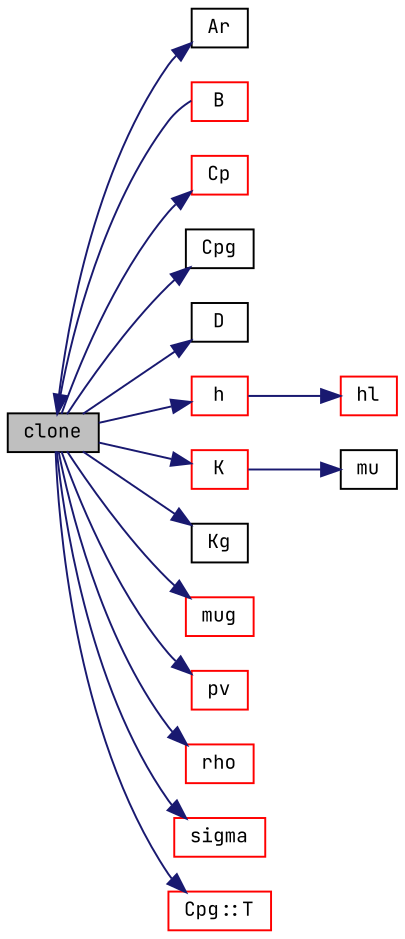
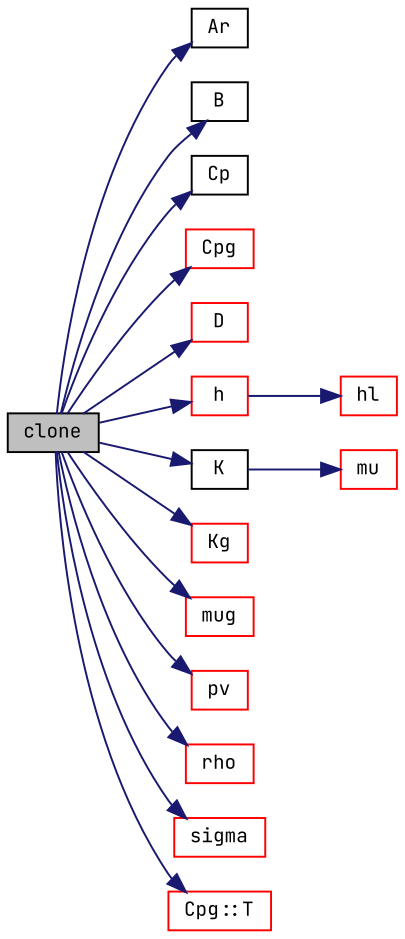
node "B": color red -> black
node "Cp": color red -> black
edge "B" -> "clone": reversed
node "Cpg": color black -> red
node "D": color black -> red
node "K": color red -> black
node "mu": color black -> red
node "Kg": color black -> red
